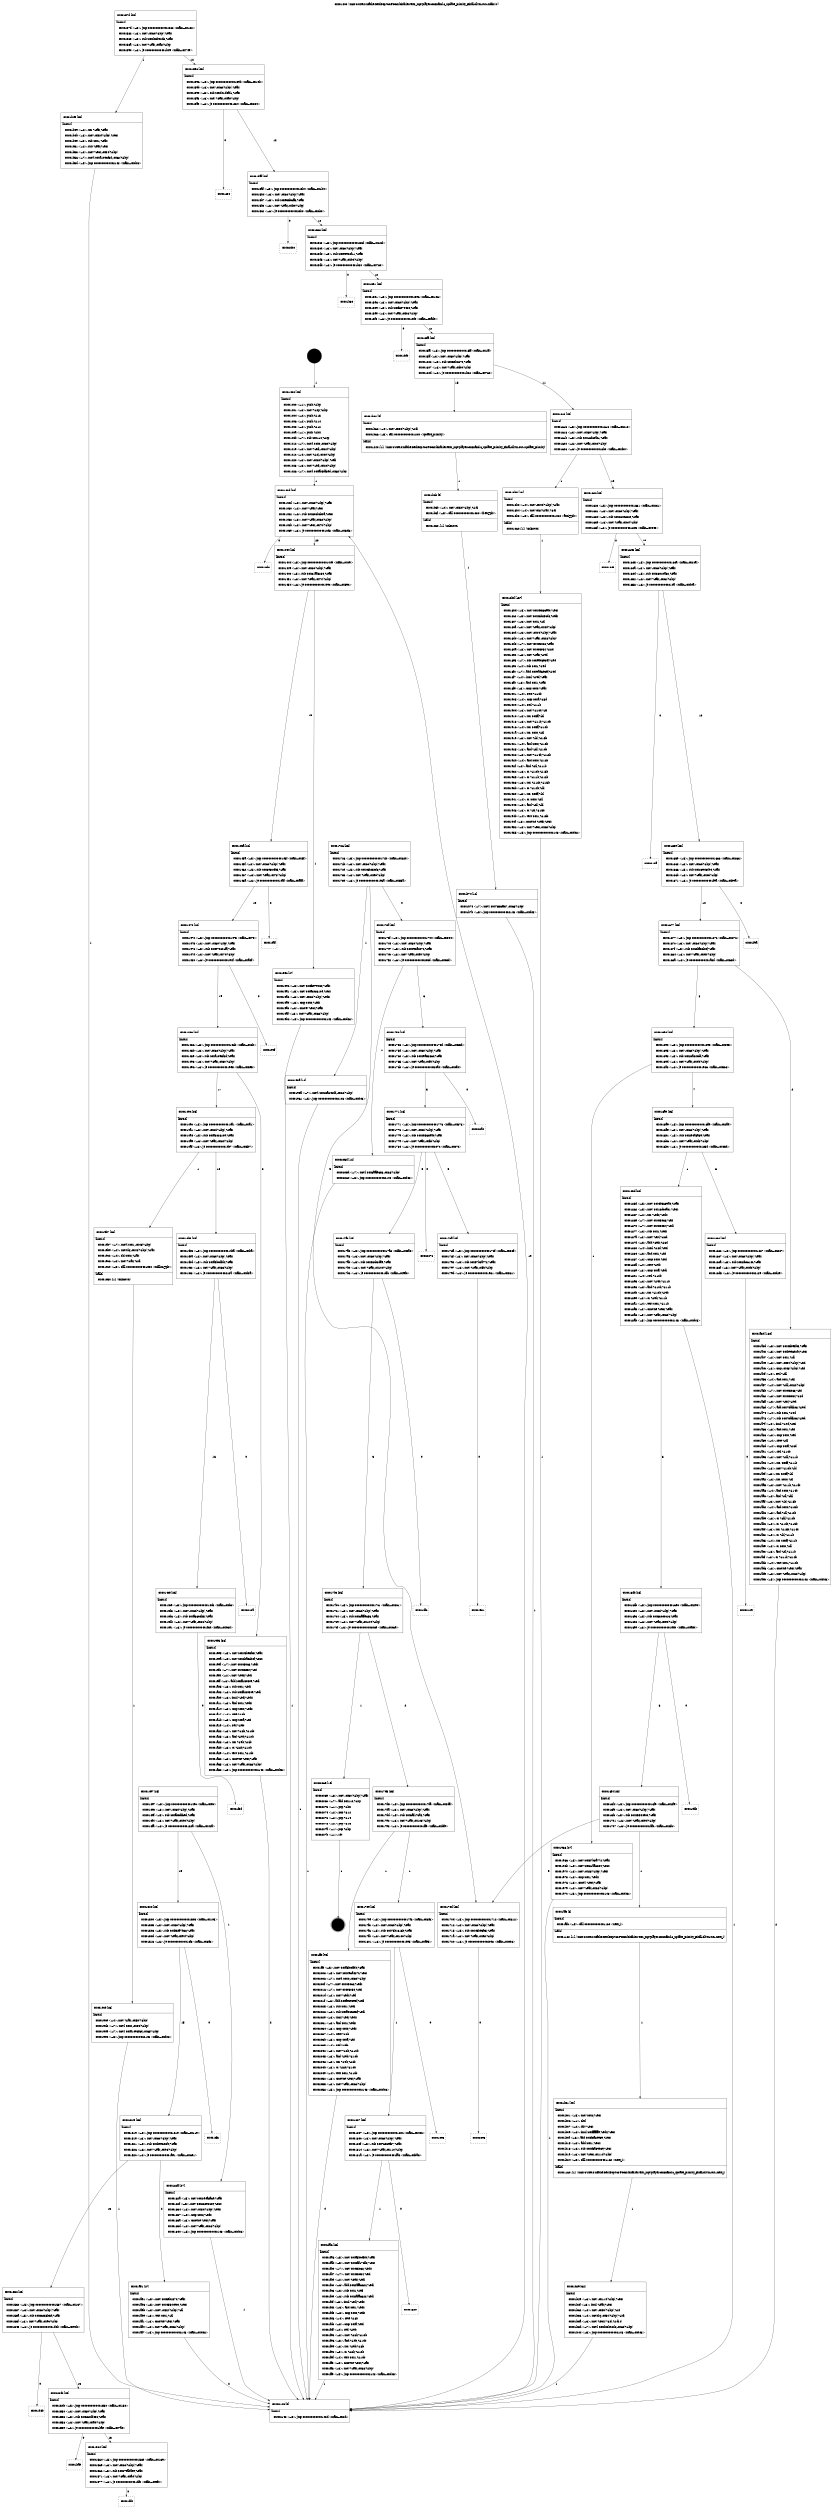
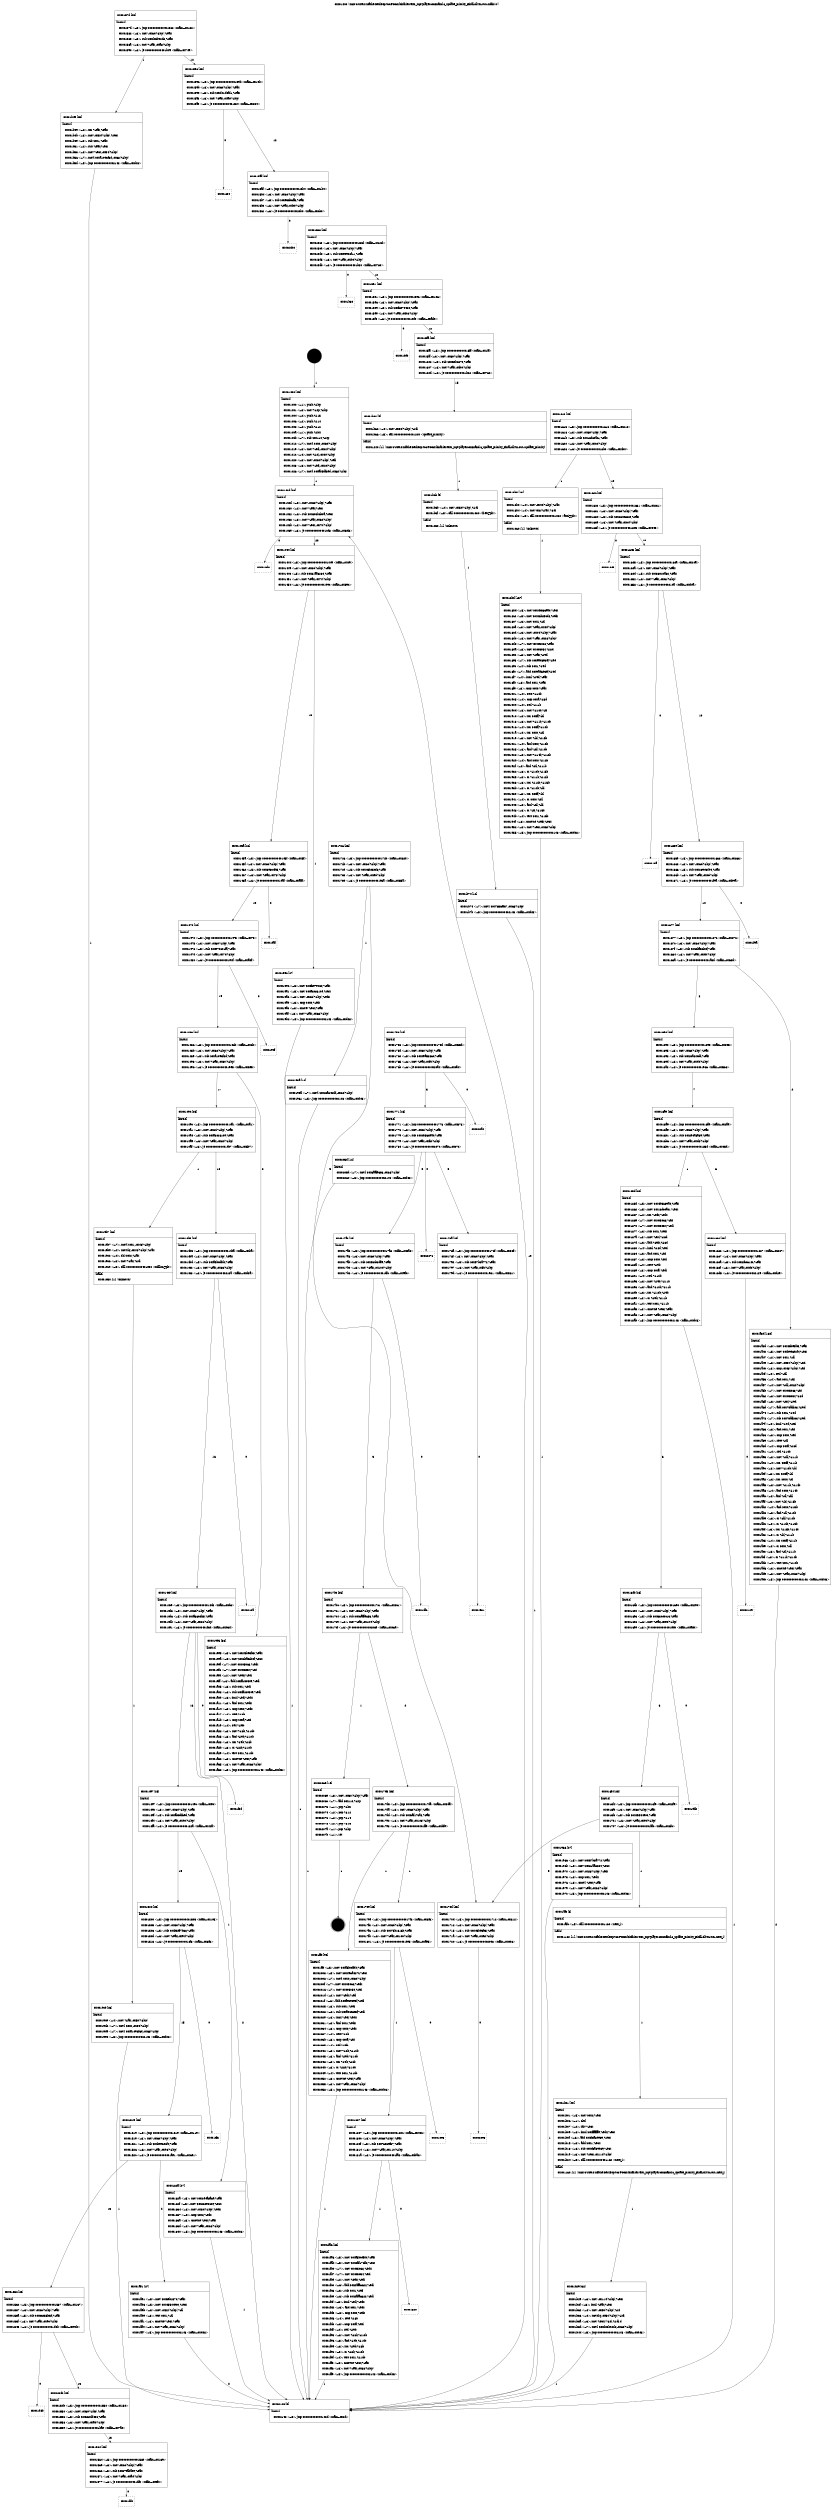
edge "0x4015af [25]" -> "0x4015c8 [25]": removed, label "12"
edge "0x4015fa [25]" -> "0x401613 [25]": removed, label "11"
node "0x40173f [25]": removed
edge "0x401690 [25]" -> "0x401966 [27]": removed, label "1"
edge "0x4014ce [25]" -> "0x4014e7 [25]": added, label "16"
edge "0x4019e5 [88]" -> "0x402148 [5]": now "0x4014ce [25]" -> "0x402148 [5]"
edge "0x401ffe [95]" -> "0x402148 [5]": label " 4" -> " 1"
node "0x401bae": removed
